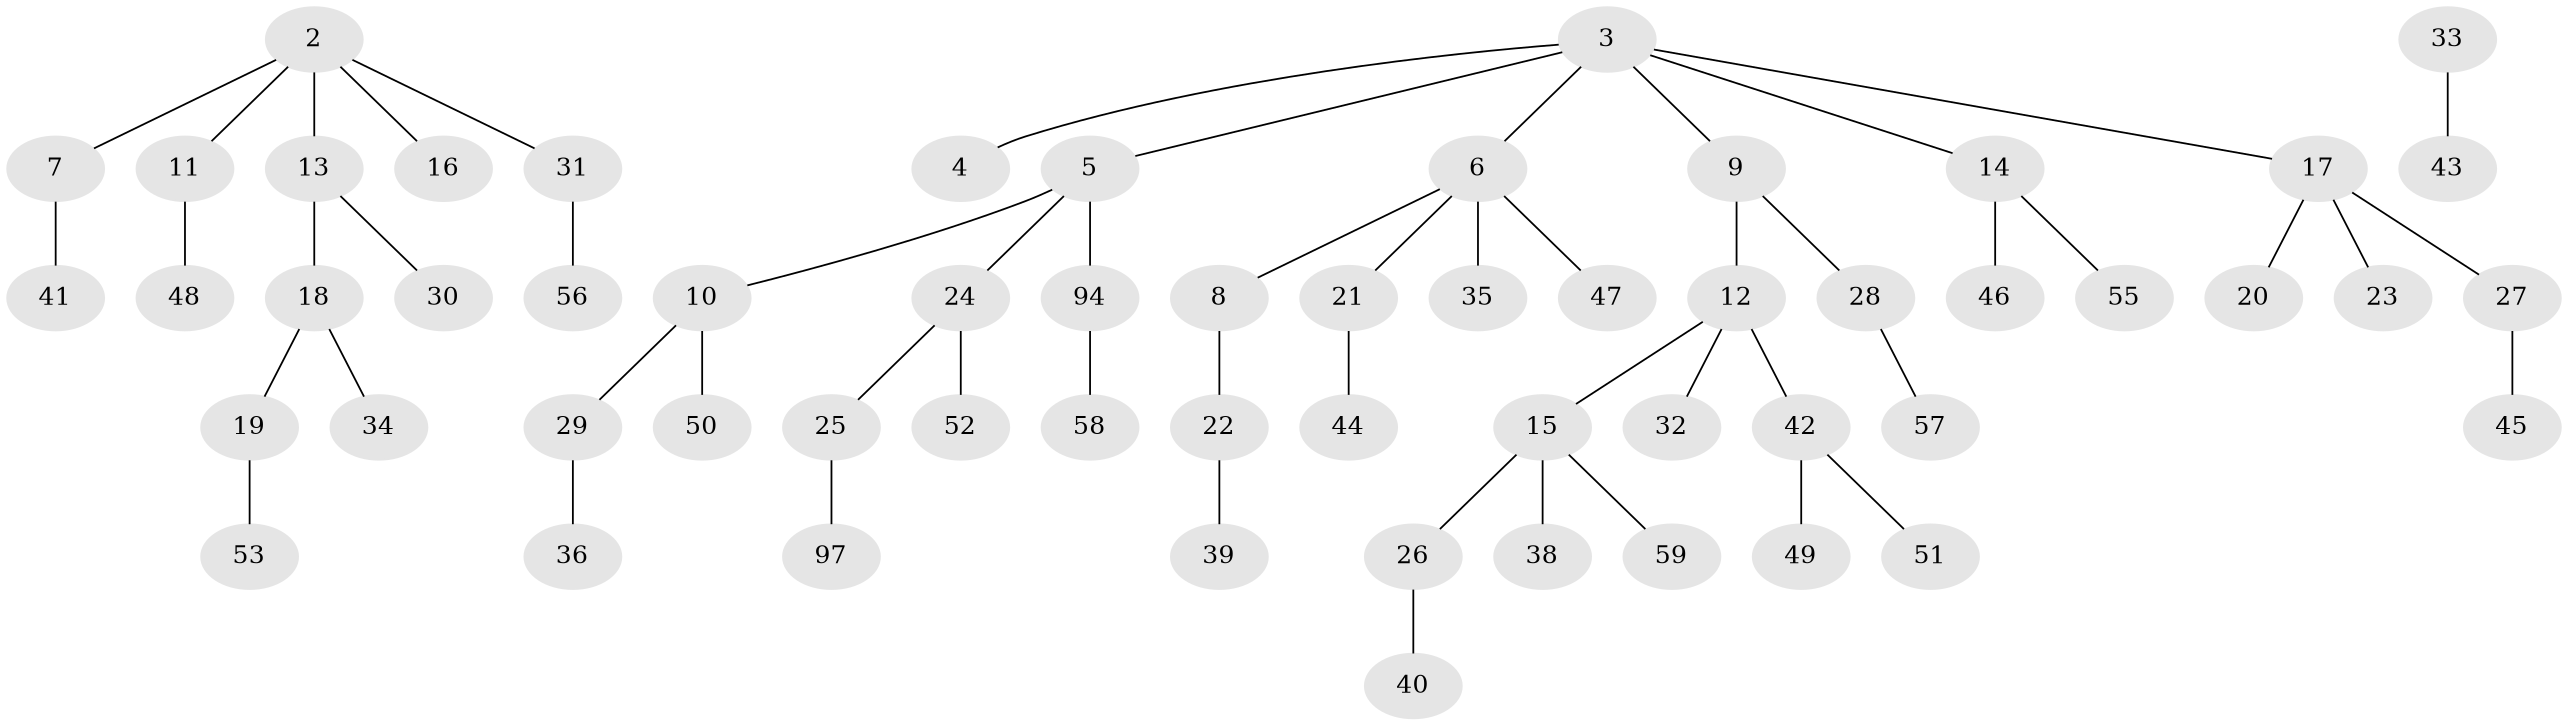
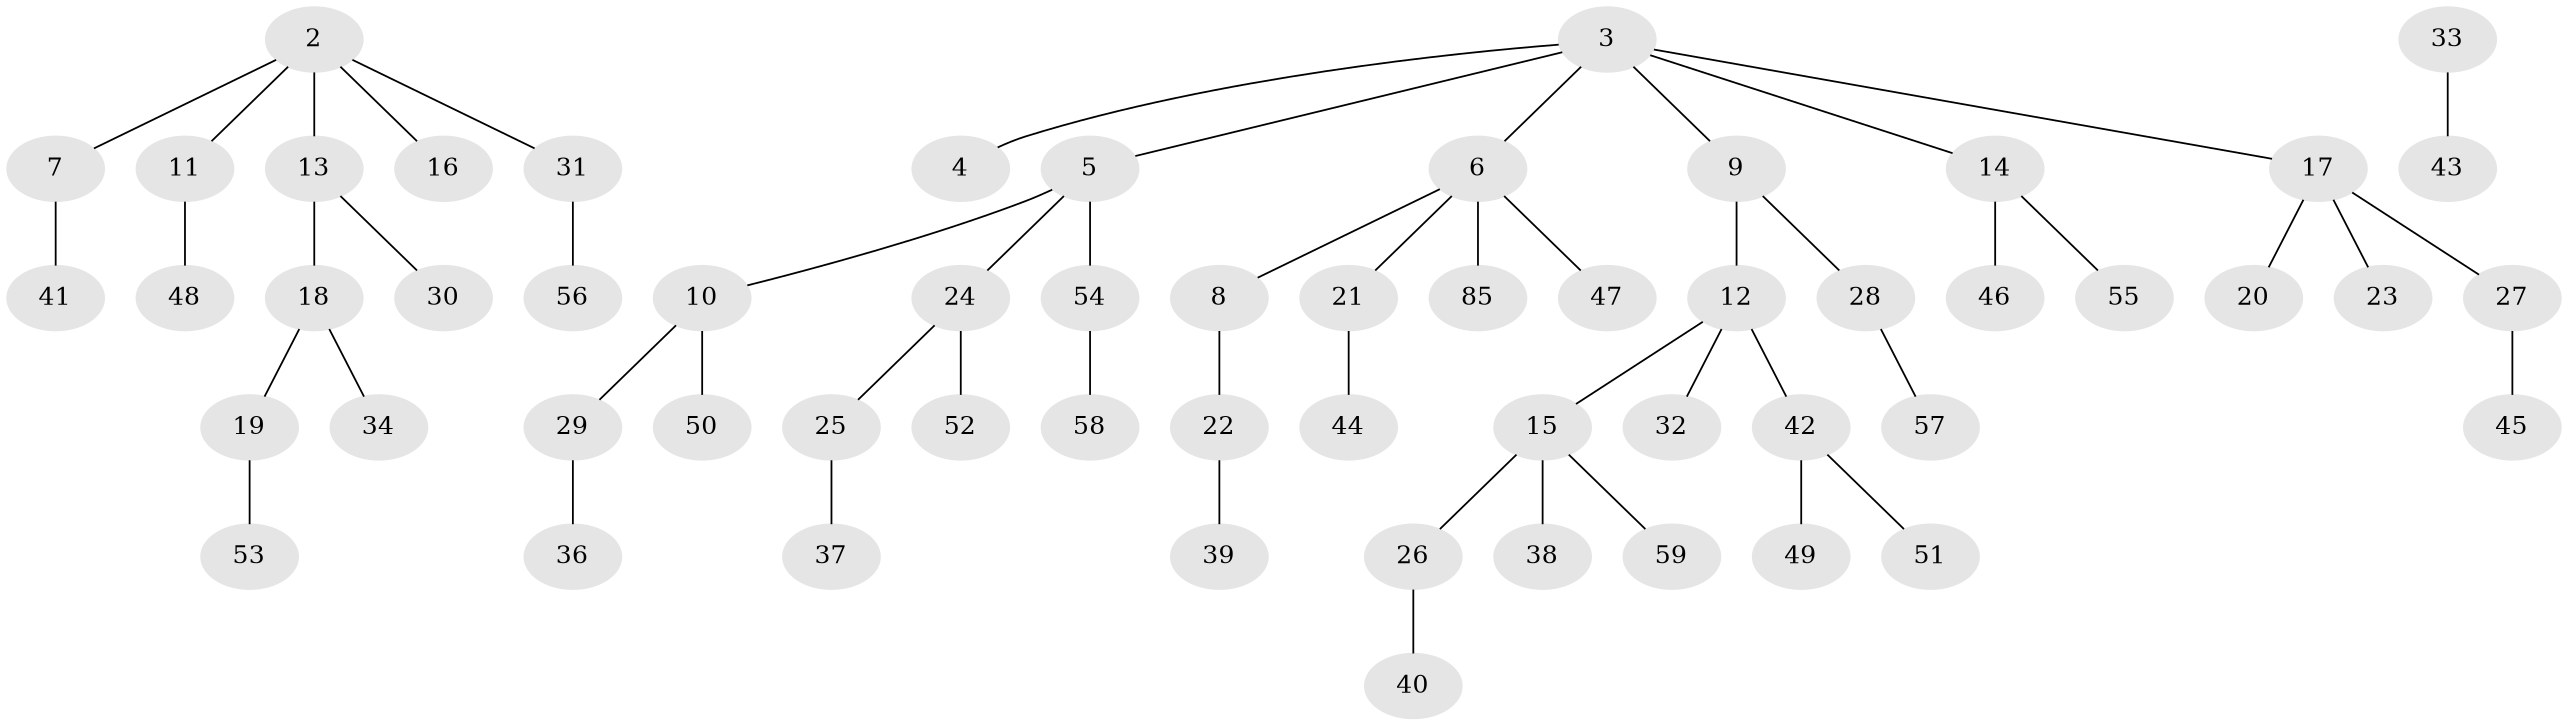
node "94": label "94" -> "54"
node "35": label "35" -> "85"
node "97": label "97" -> "37"
